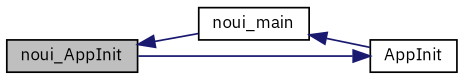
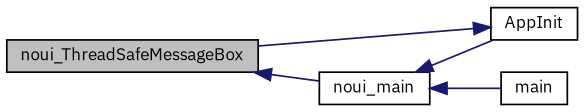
node "noui_AppInit": label "noui_AppInit" -> "noui_ThreadSafeMessageBox"
node "main": added
